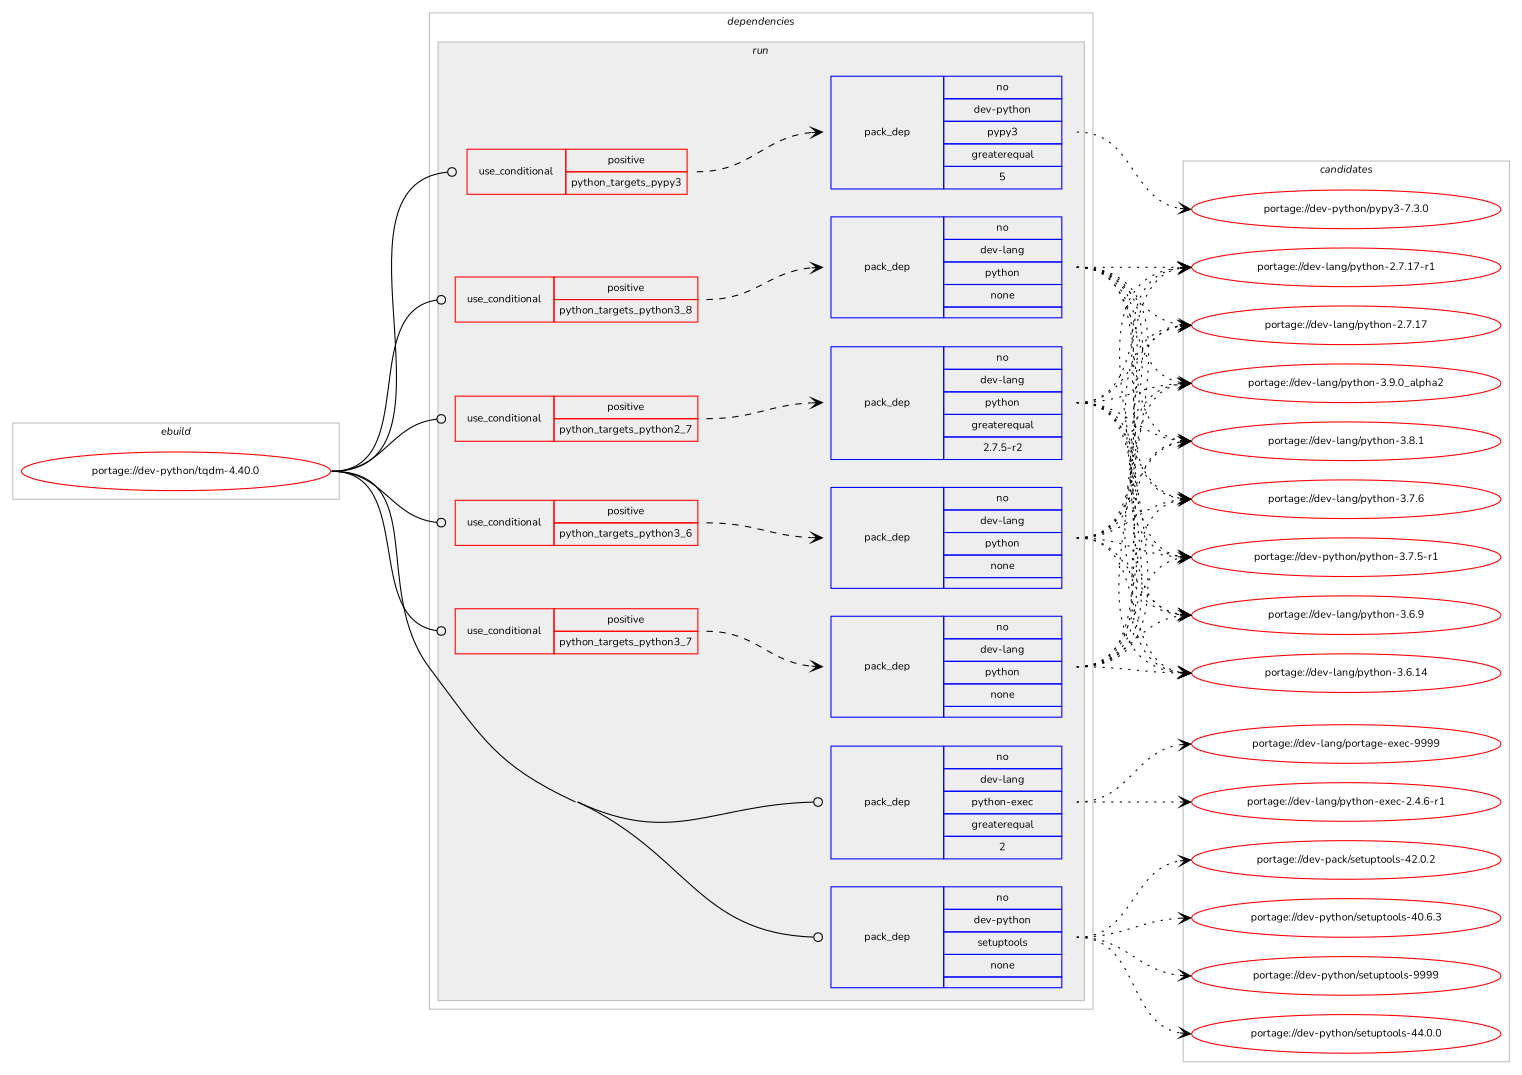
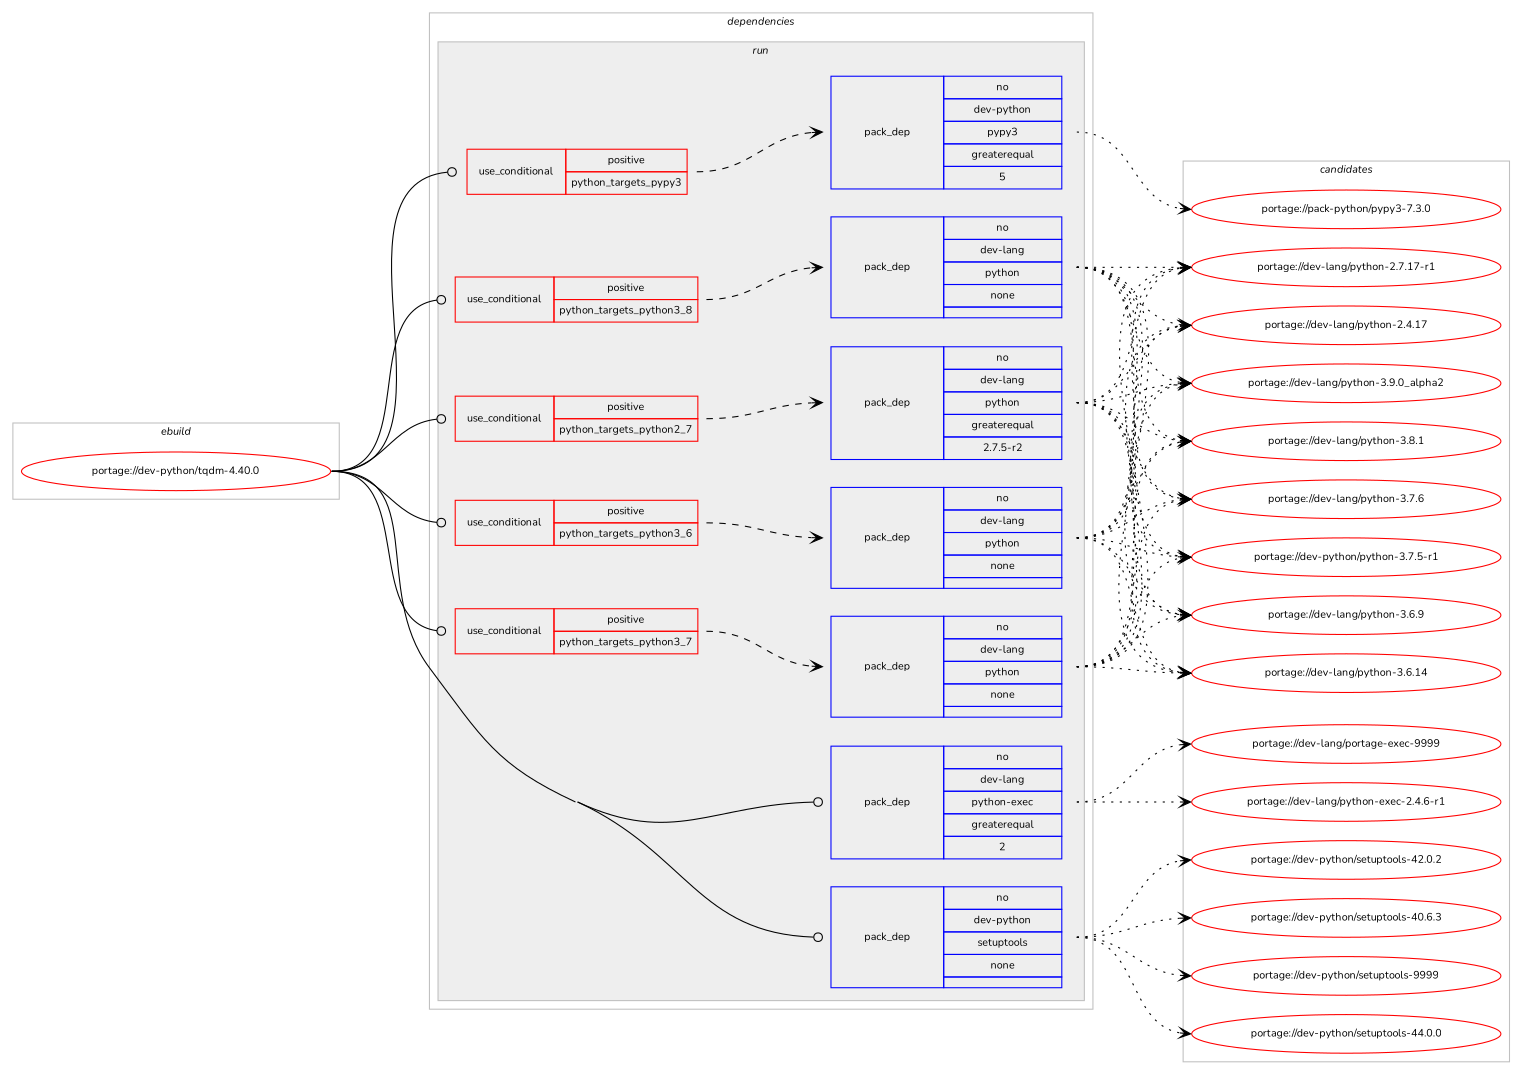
node "portage://dev-python/pypy3-7.3.0": label "portage://dev-python/pypy3-7.3.0" -> "portage://pack-python/pypy3-7.3.0"
node "portage://dev-lang/python-2.7.17": label "portage://dev-lang/python-2.7.17" -> "portage://dev-lang/python-2.4.17"
node "portage://dev-pack/setuptools-42.0.2": label "portage://dev-pack/setuptools-42.0.2" -> "portage://dev-python/setuptools-42.0.2"
